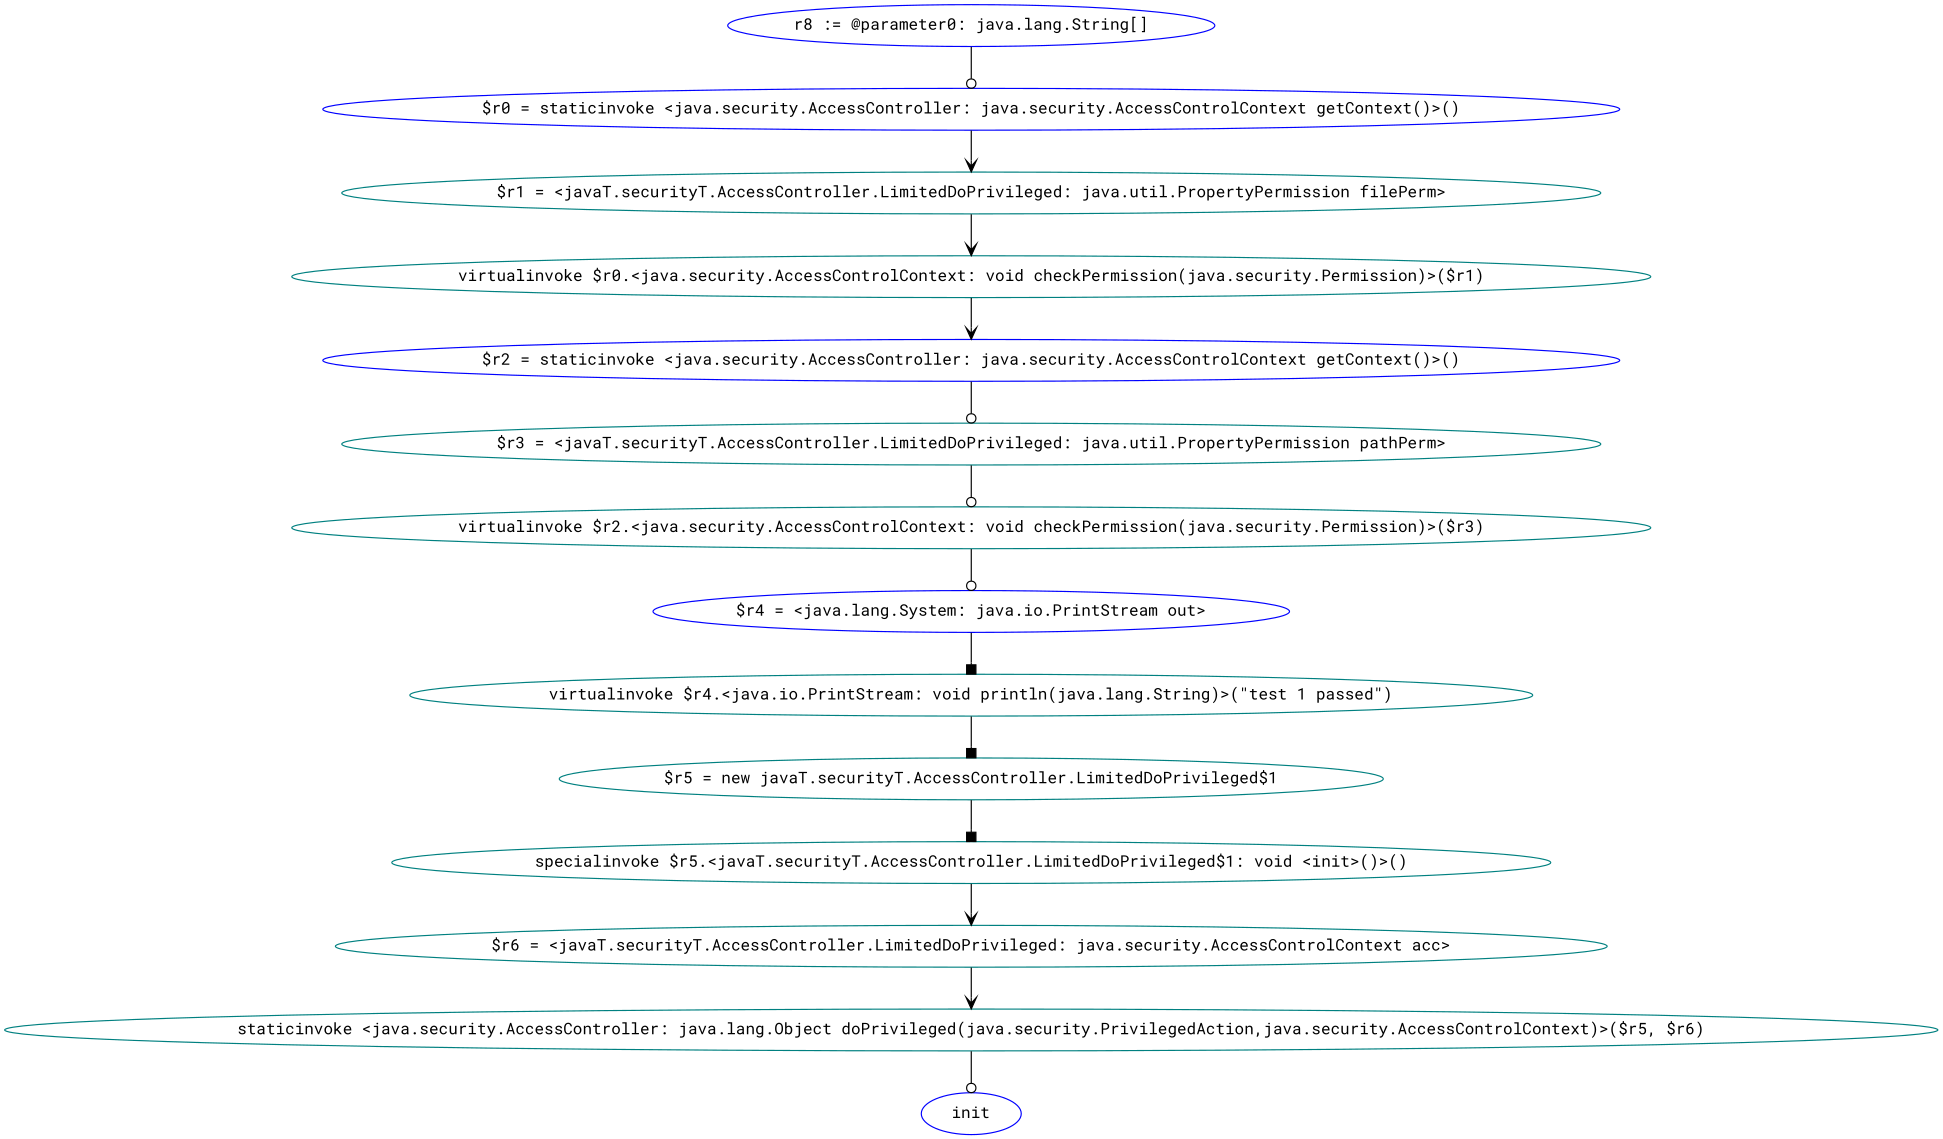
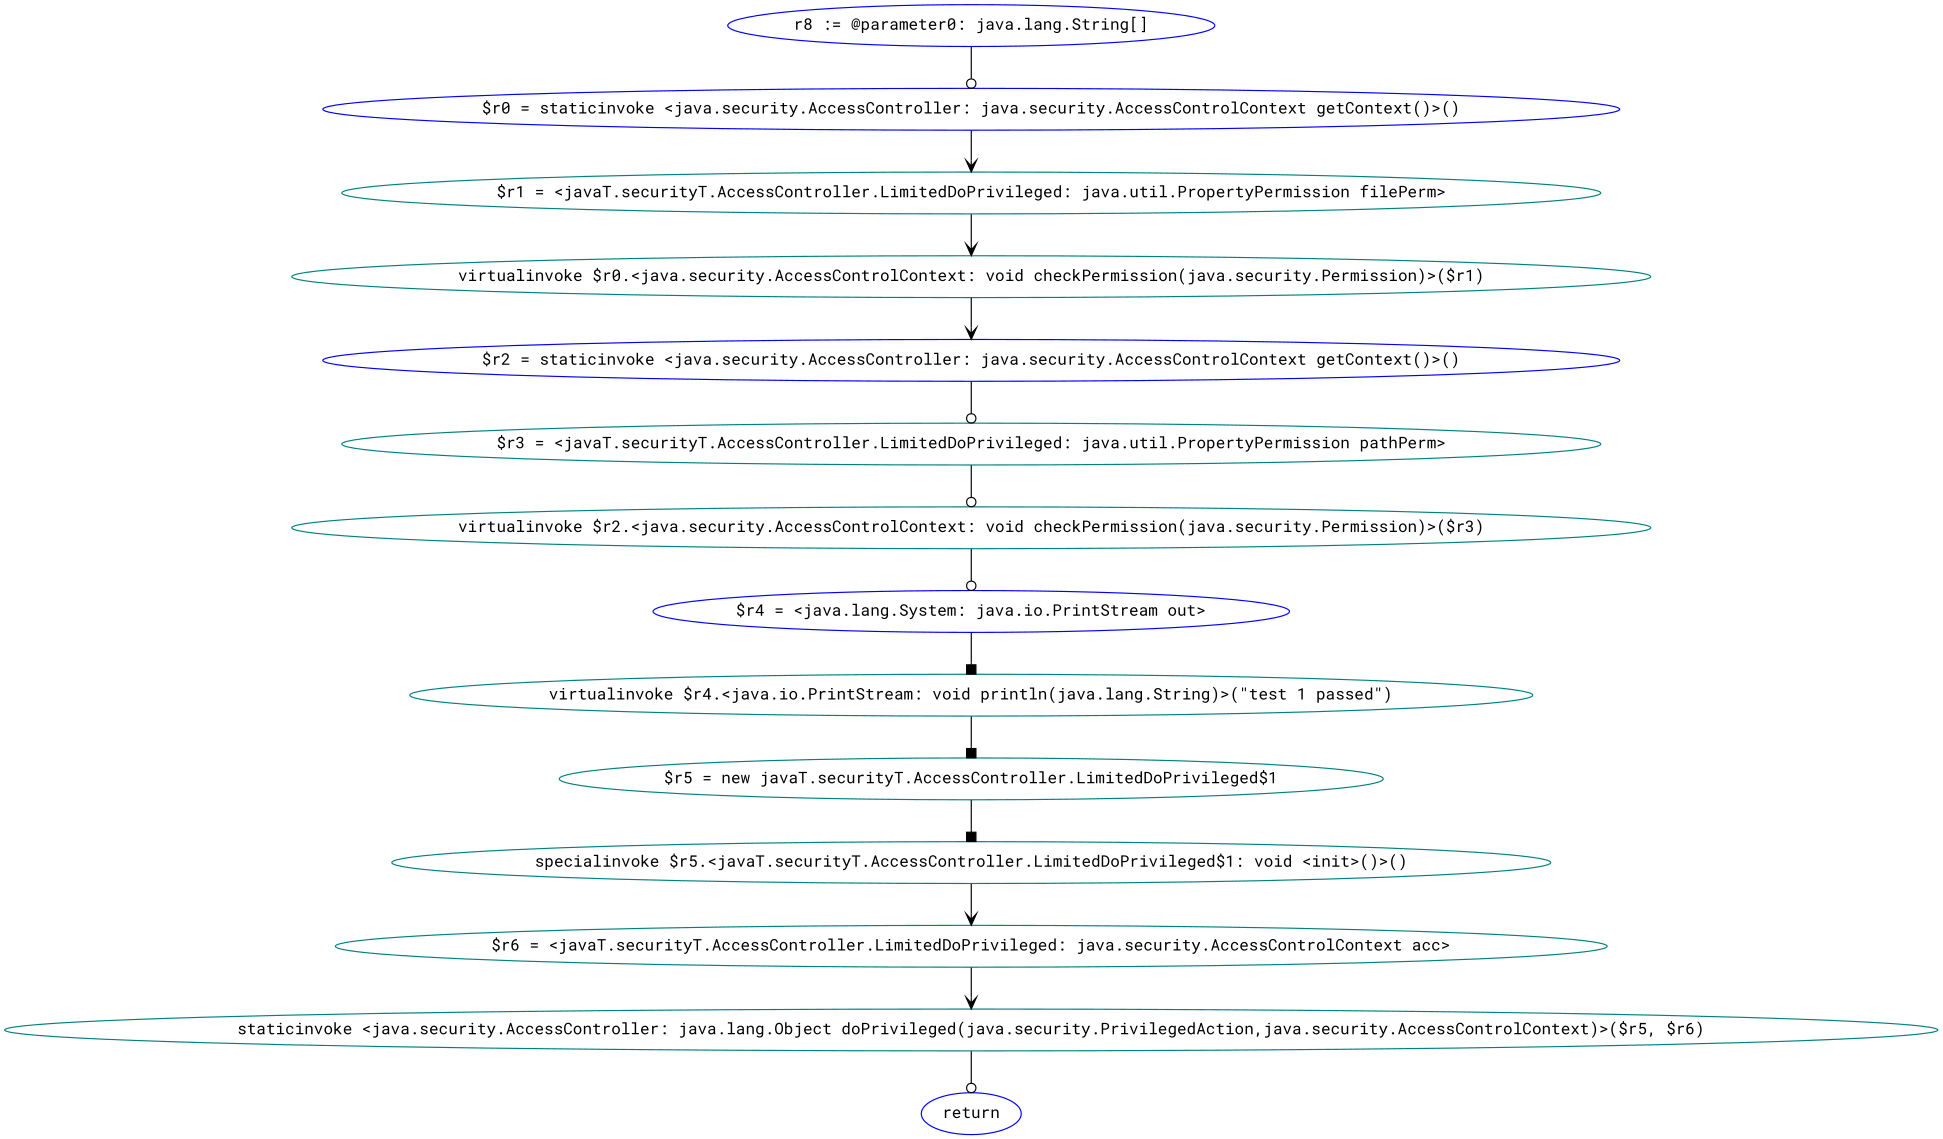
node "init": label "init" -> "return"
